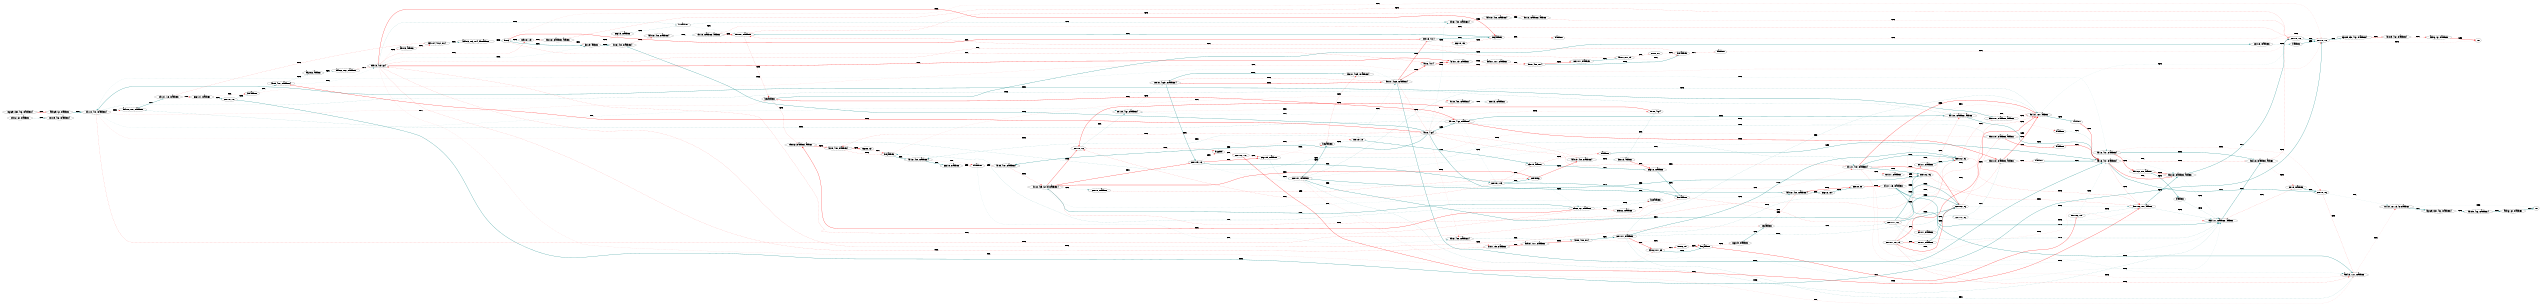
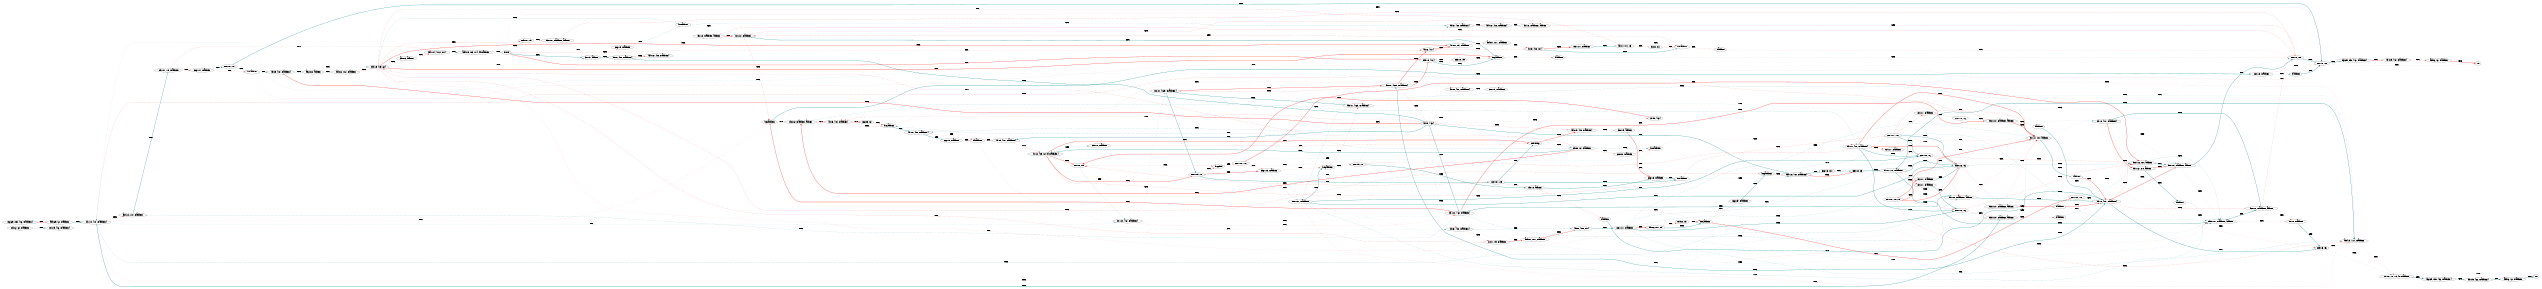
edge "ldr x0 , [ sp ]" -> "ldr w11 , [ x0 , # address ]": now "mov w9 , w0" -> "ldr w11 , [ x0 , # address ]"
edge "cset w8 , ne" -> "lsl w11 , w8 , # address": color red -> teal
